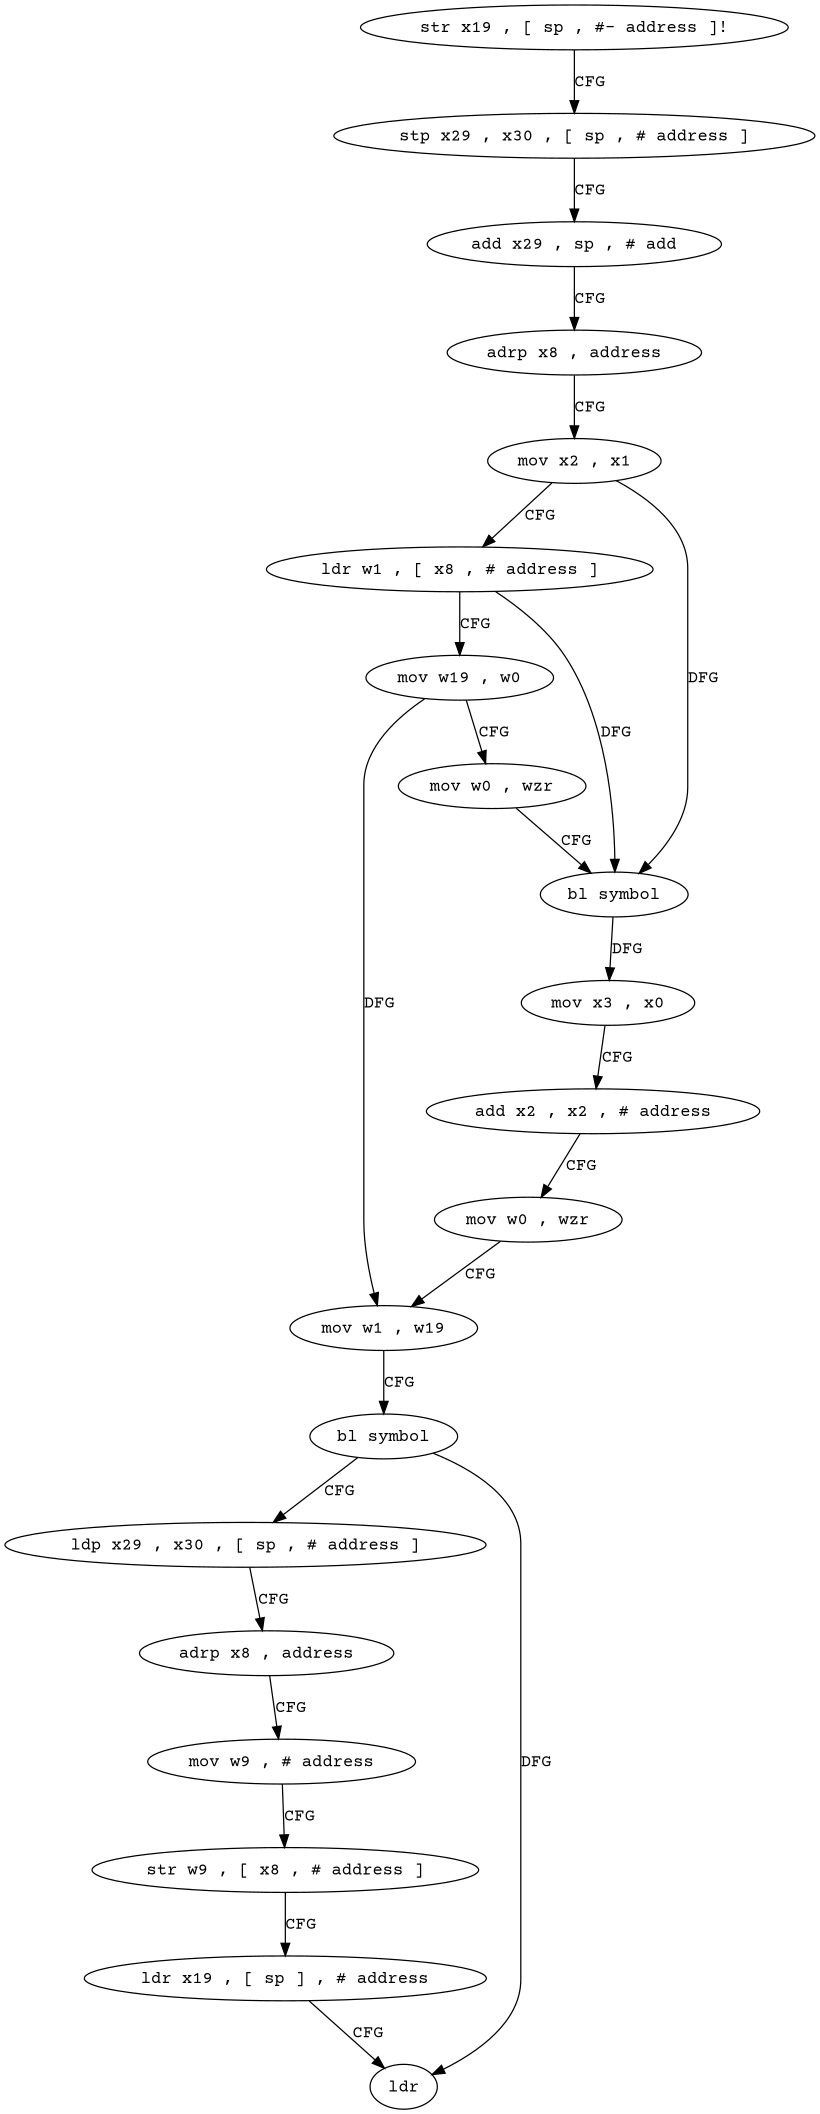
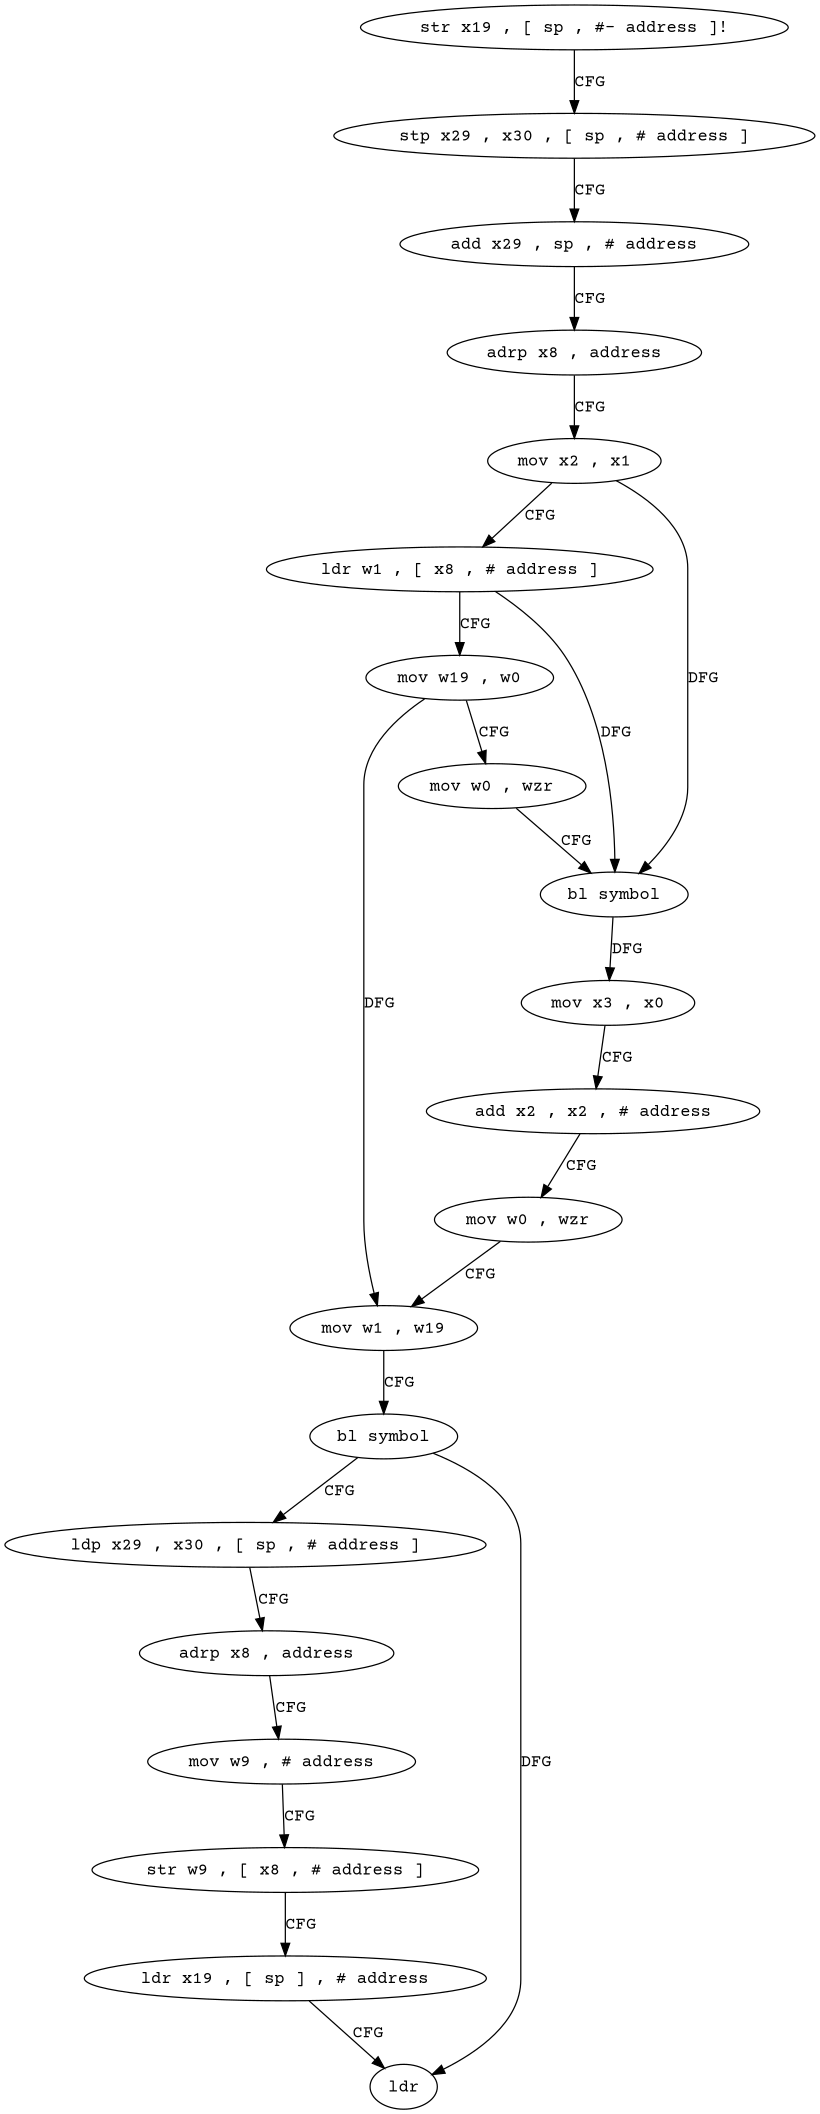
node "add x29 , sp , # add": label "add x29 , sp , # add" -> "add x29 , sp , # address"
